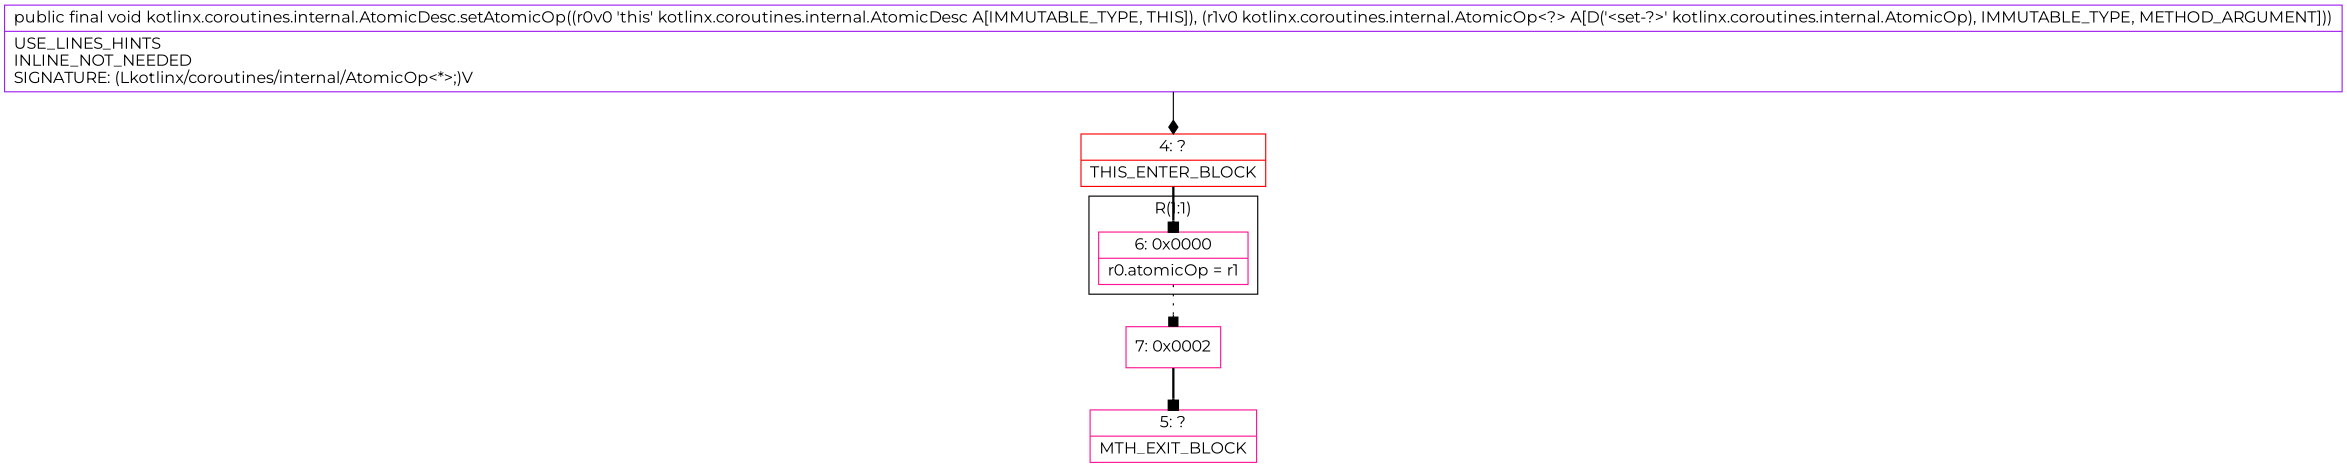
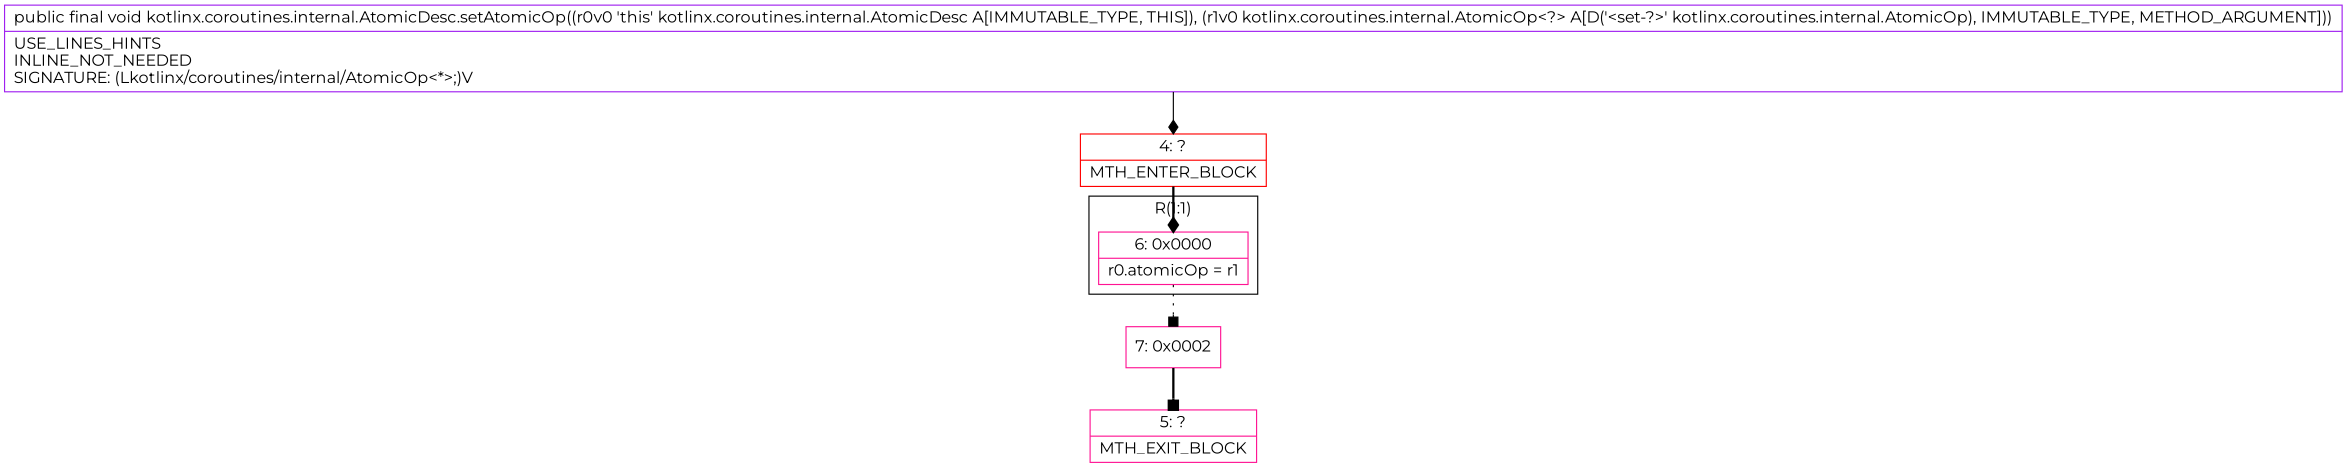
node "4: ?": text "THIS_ENTER_BLOCK" -> "MTH_ENTER_BLOCK"
edge "4: ?" -> "6: 0x0000": arrowhead box -> diamond
